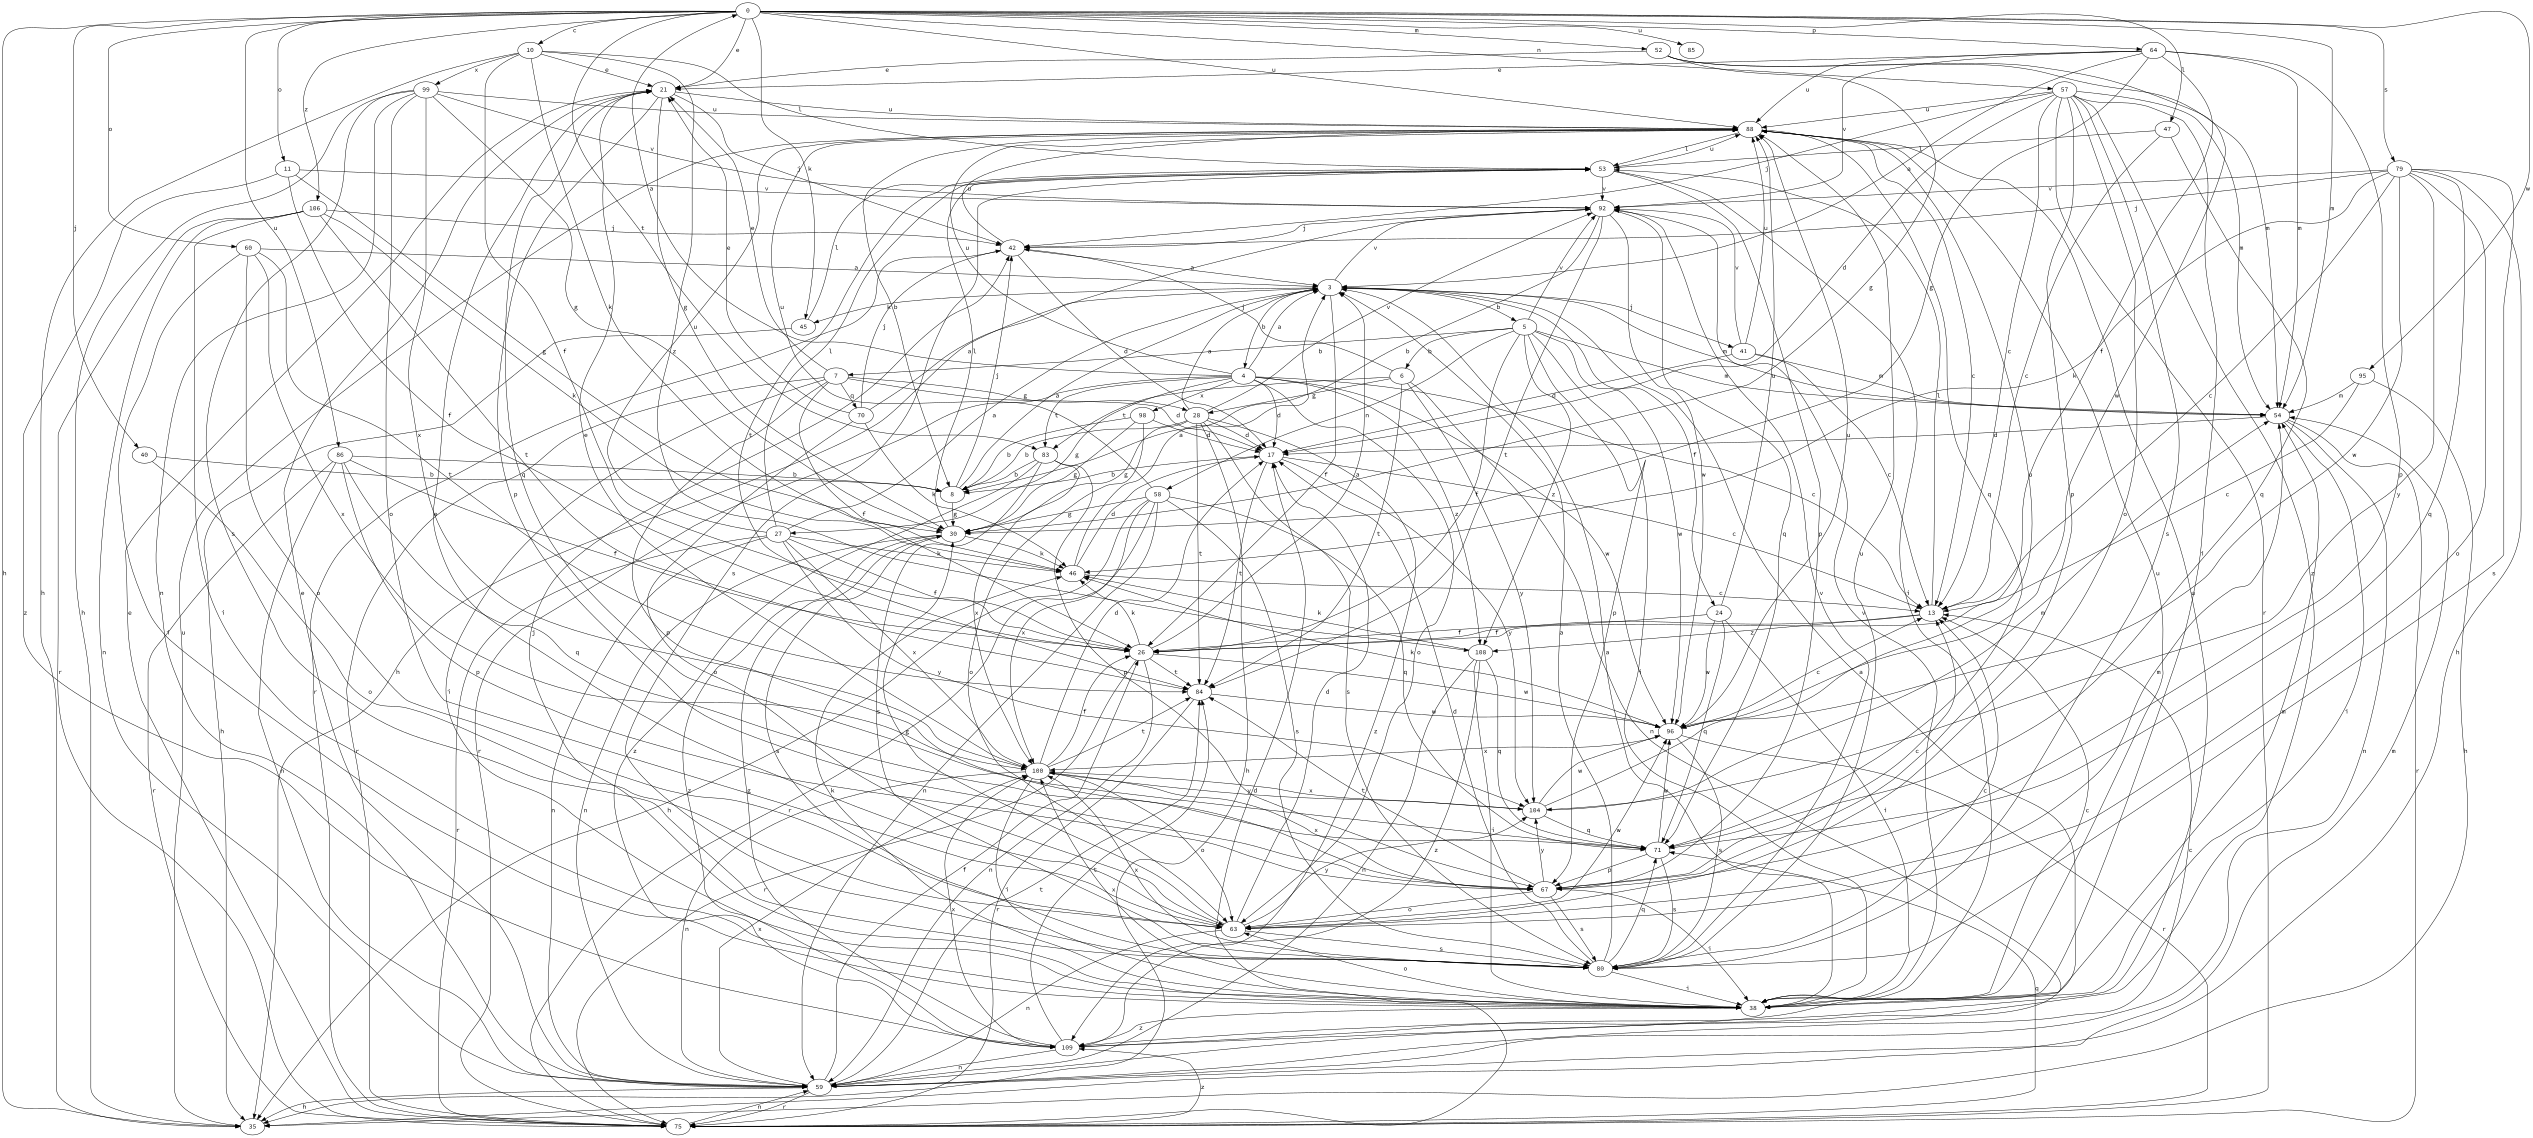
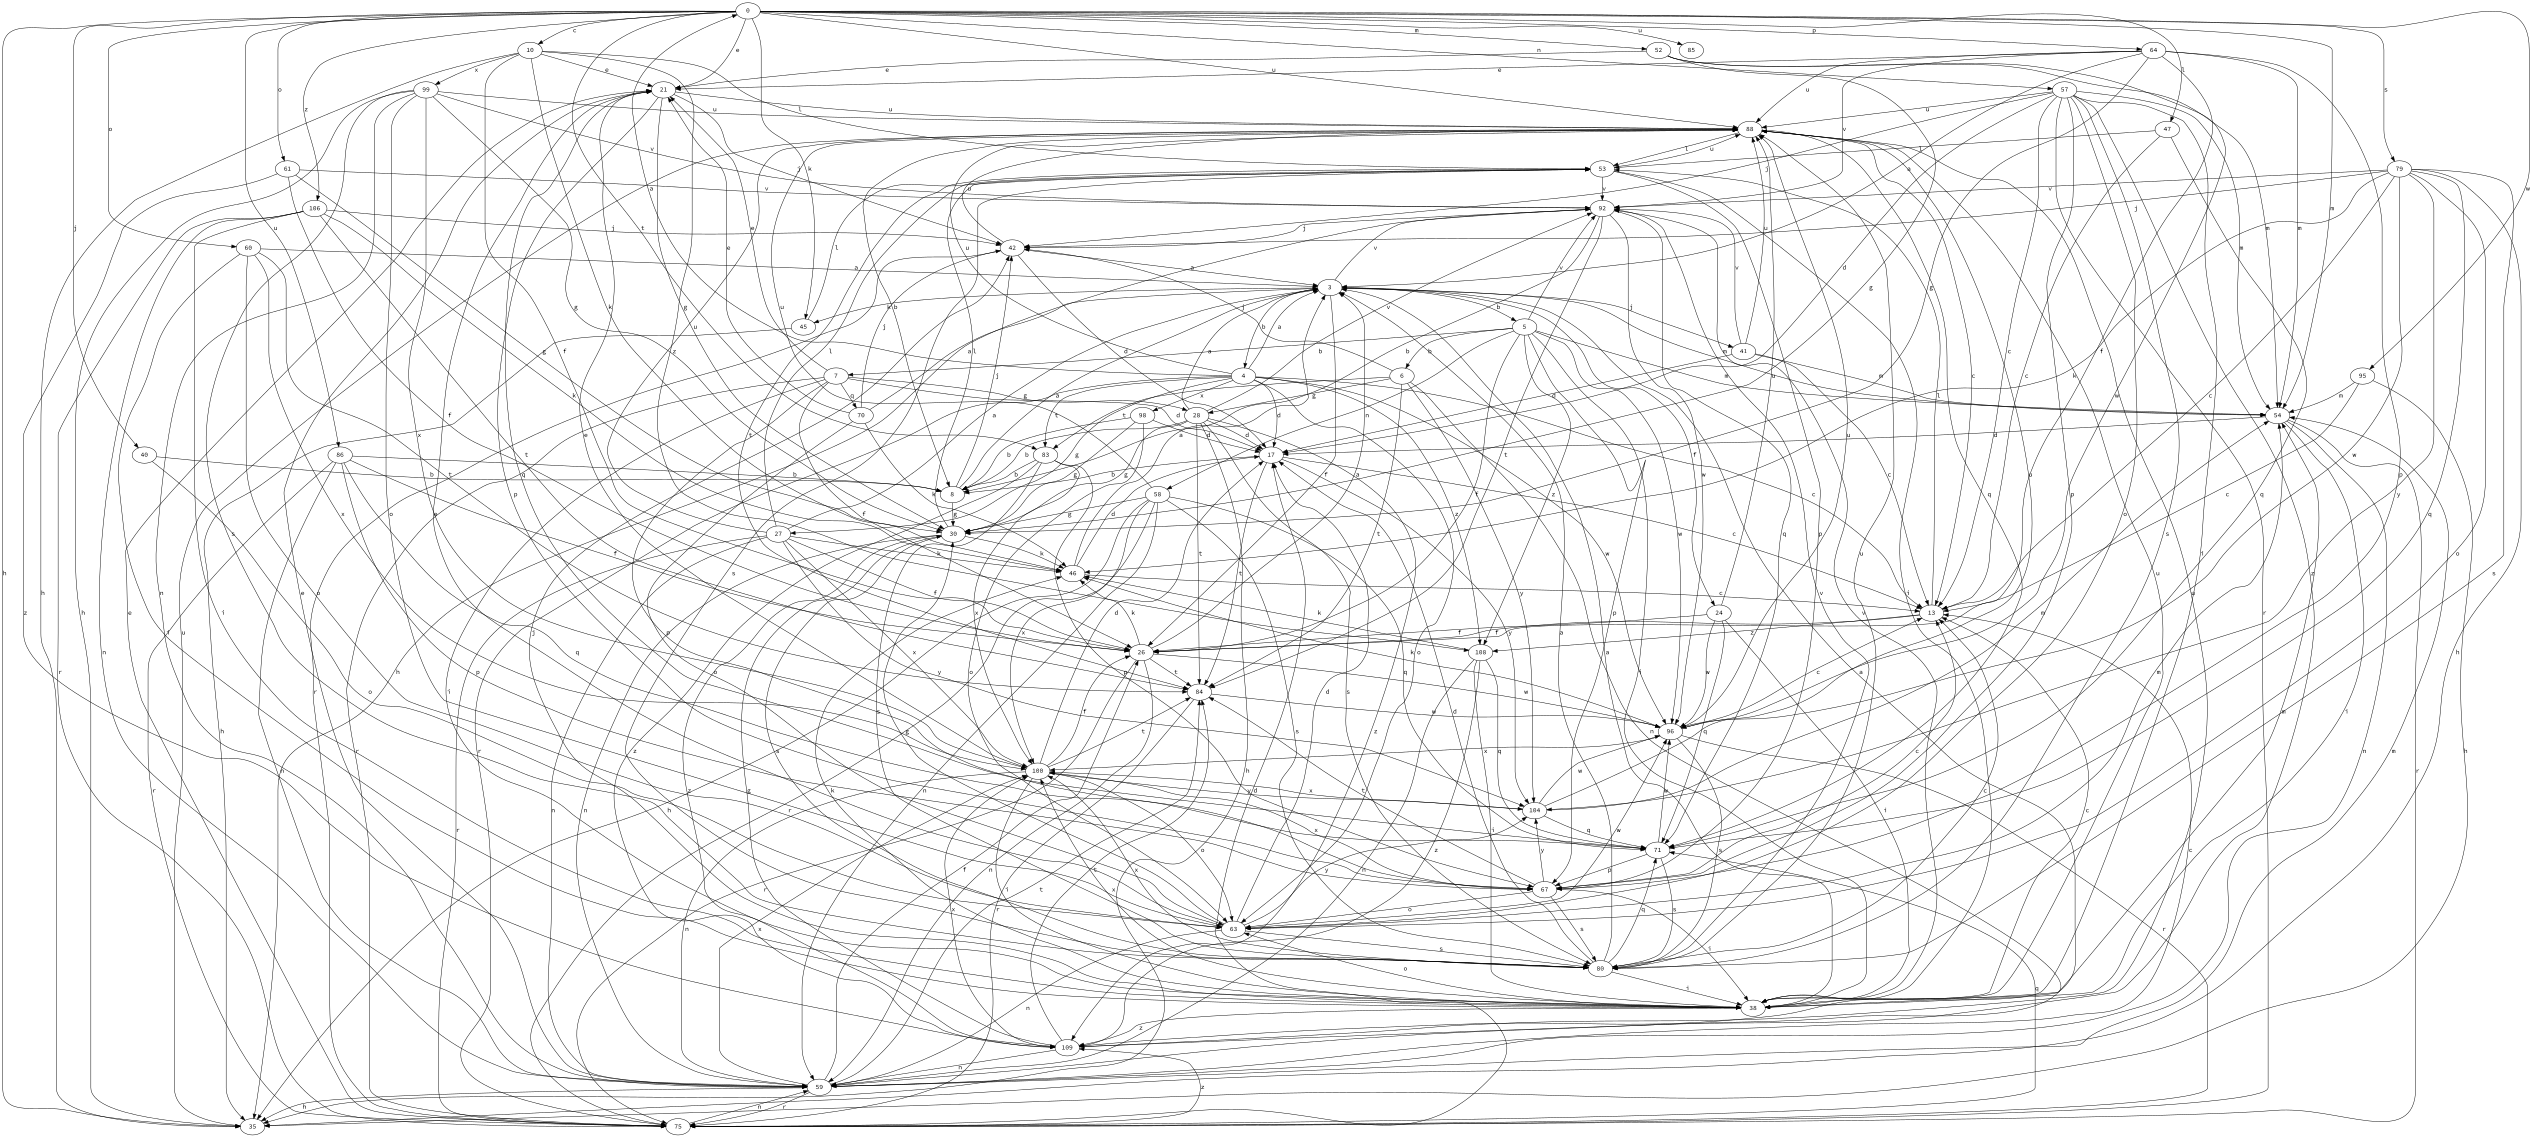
node "11": label "11" -> "61"
